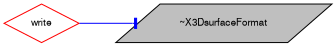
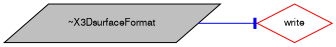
edge "write" -> "~X3DsurfaceFormat": reversed
